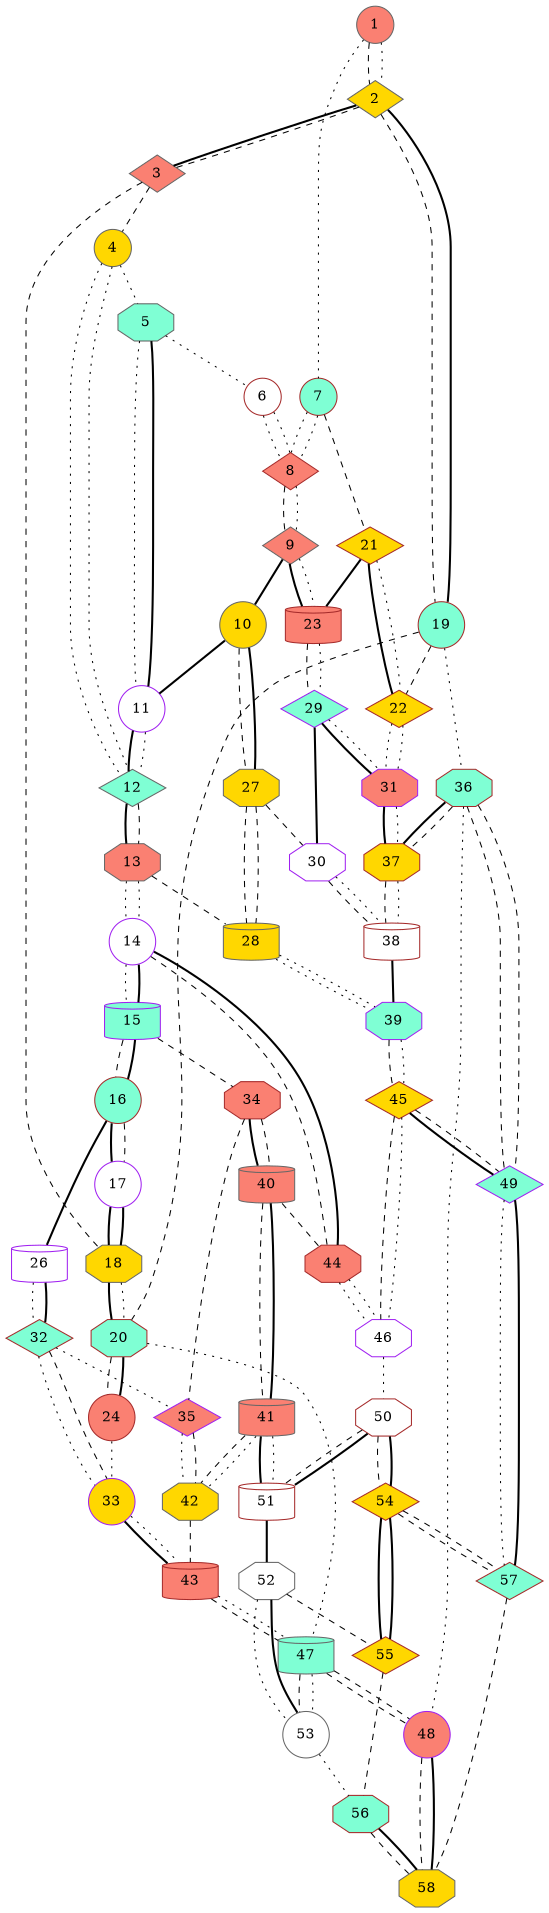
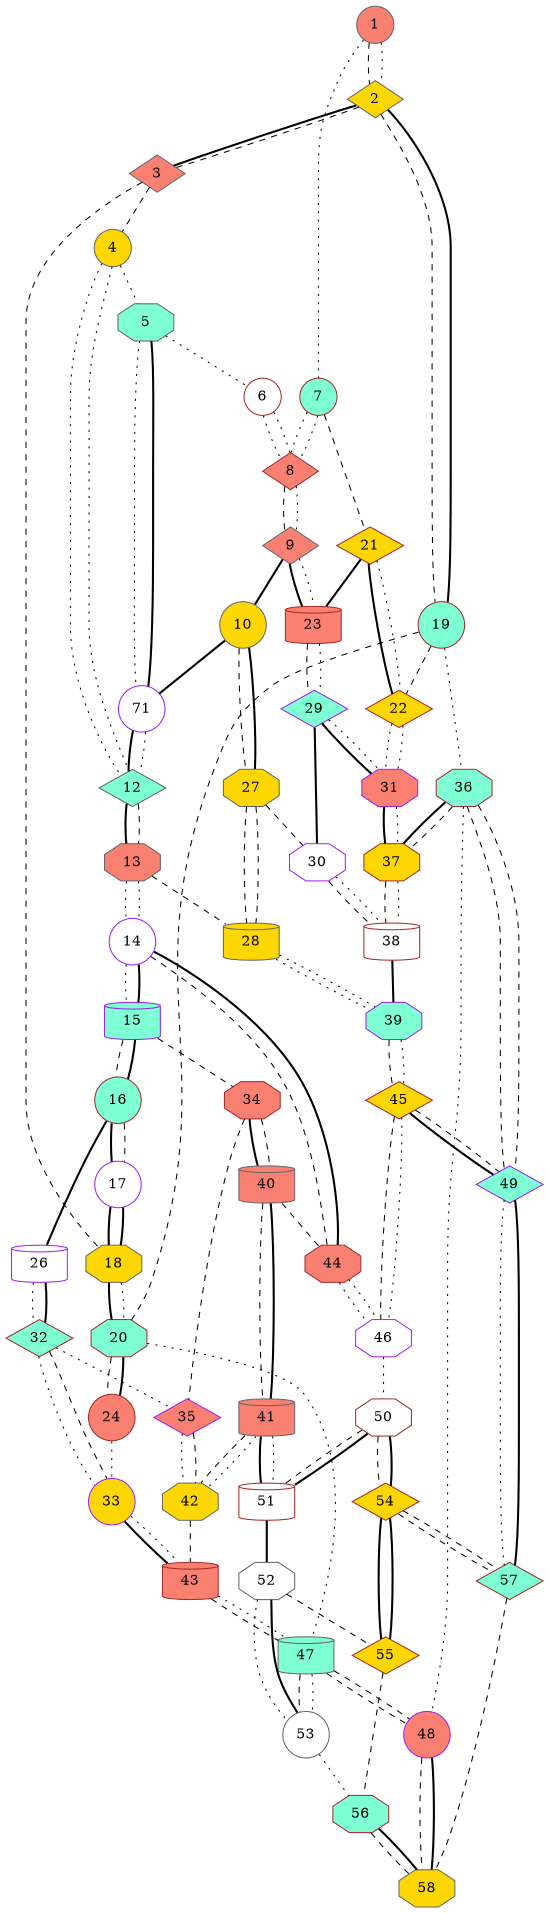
node "11": label "11" -> "71"
